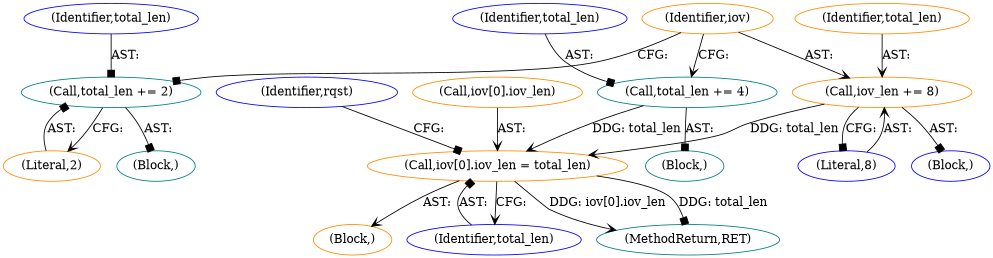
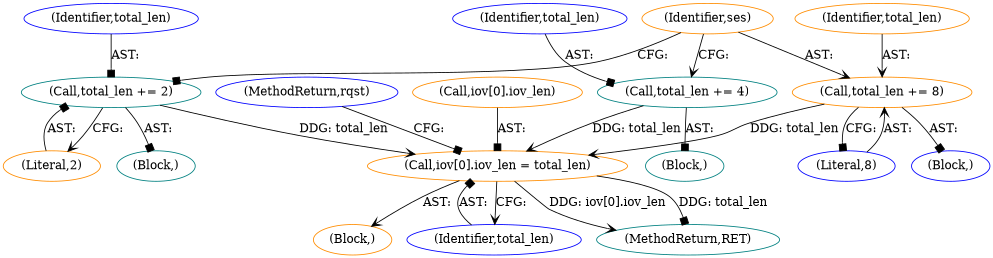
node "(Identifier,iov)": label "(Identifier,iov)" -> "(Identifier,ses)"
node "(Identifier,rqst)": label "(Identifier,rqst)" -> "(MethodReturn,rqst)"
node "(Call,iov_len += 8)": label "(Call,iov_len += 8)" -> "(Call,total_len += 8)"
edge "(Call,iov[0].iov_len)" -> "(Call,iov[0].iov_len = total_len)": arrowhead vee -> box
edge "(Call,total_len += 2)" -> "(Call,iov[0].iov_len = total_len)": added, label "DDG: total_len"
